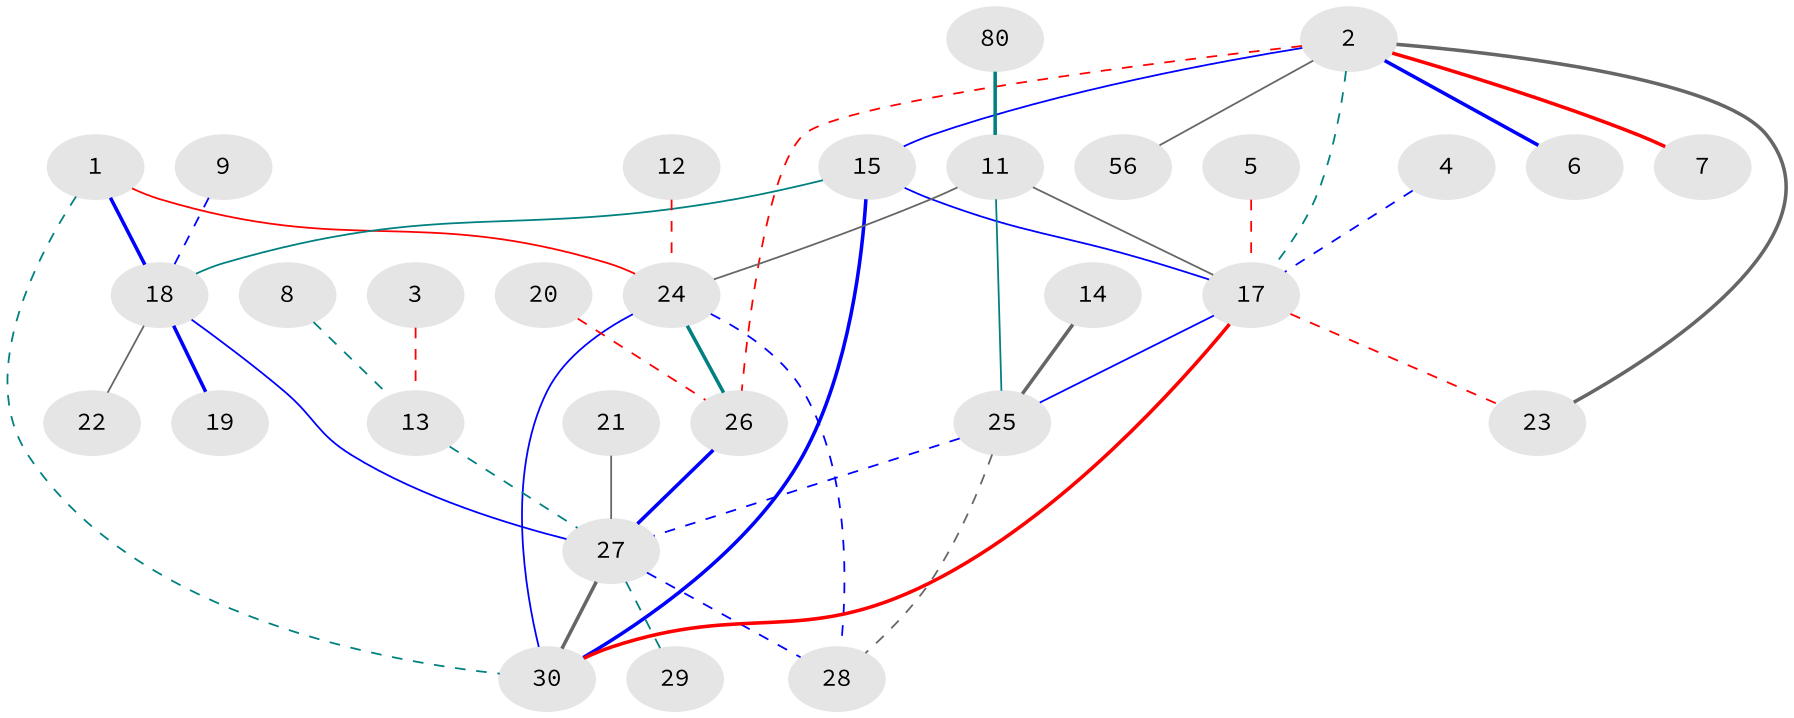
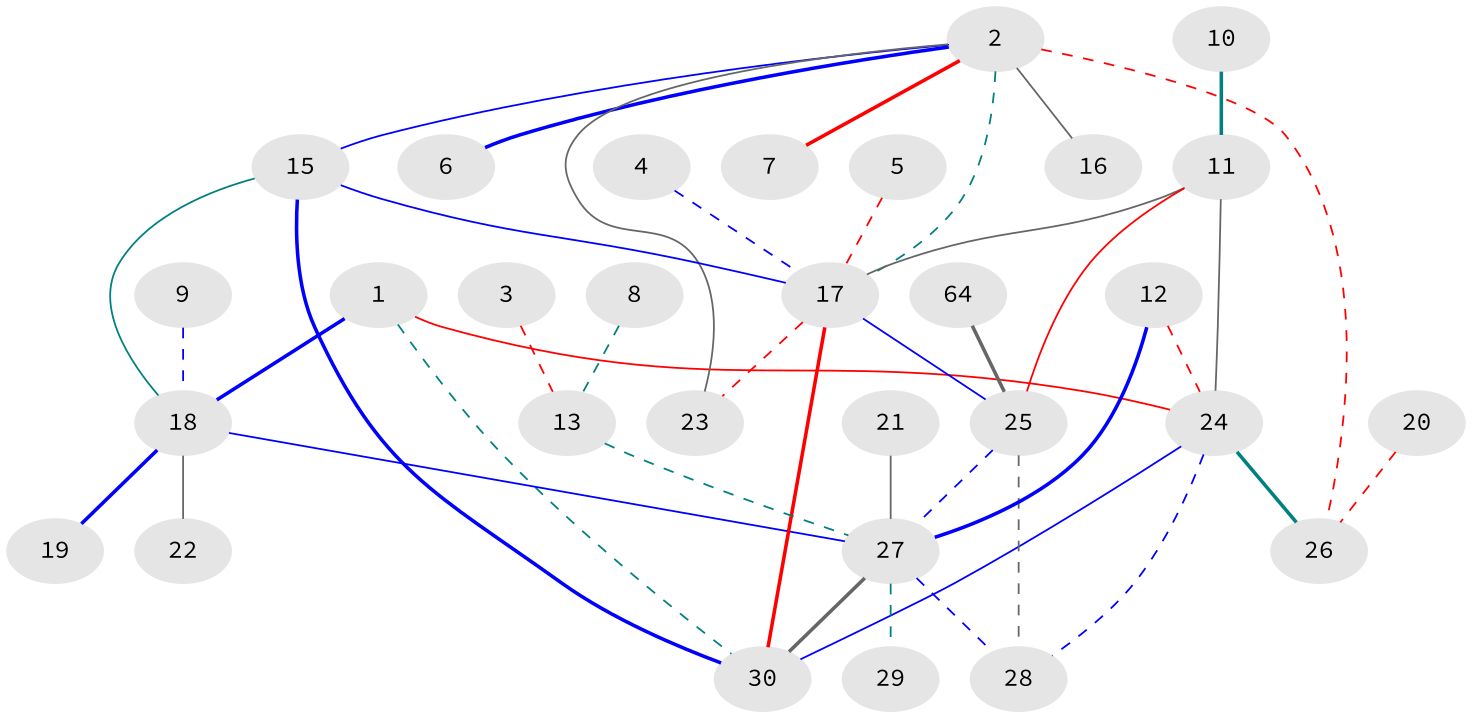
node "80": label "80" -> "10"
edge "2" -- "23": style bold -> solid
node "56": label "56" -> "16"
edge "11" -- "25": color teal -> red
node "14": label "14" -> "64"
edge "26" -- "27": now "12" -- "27"
